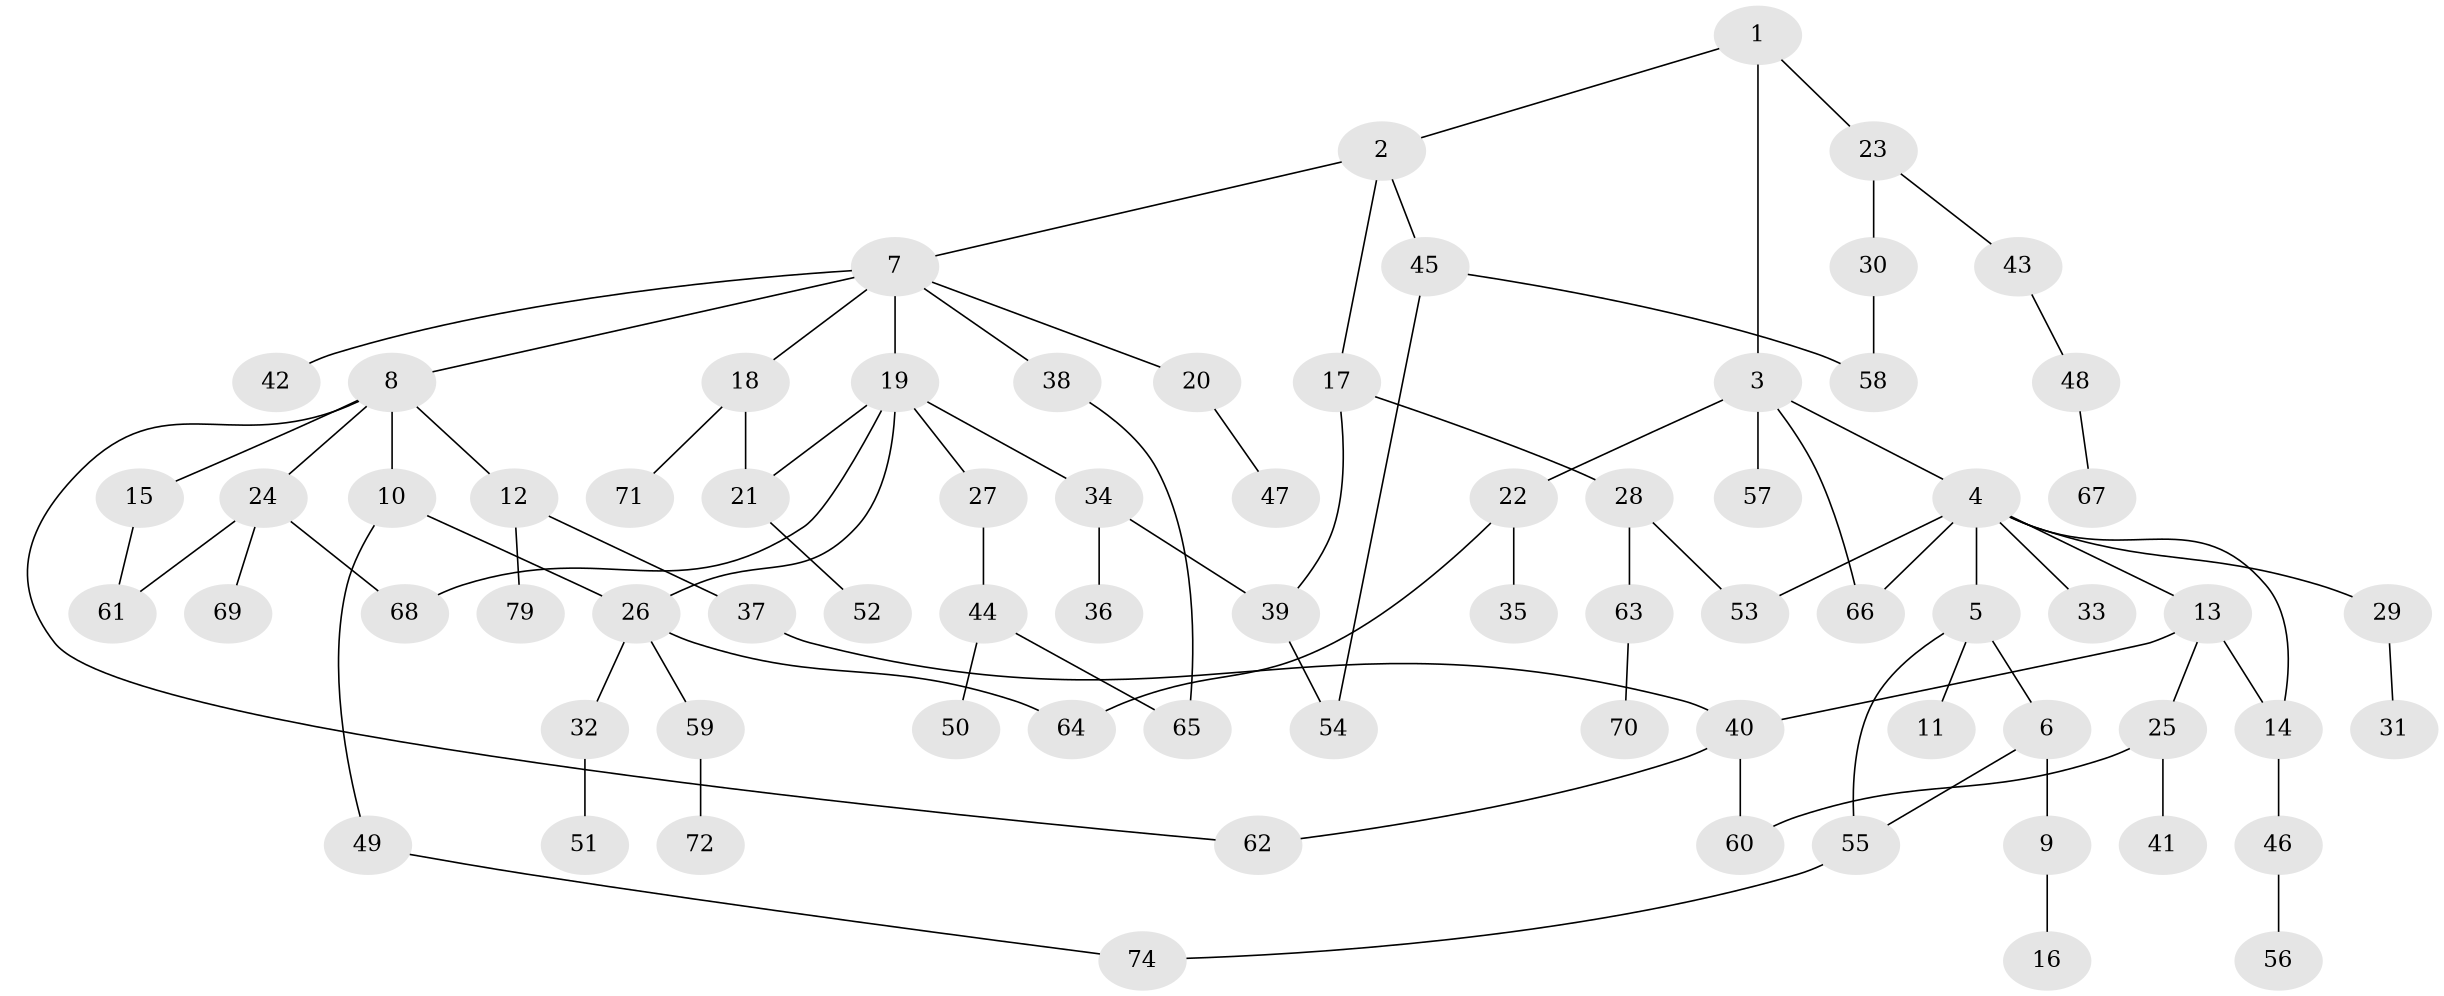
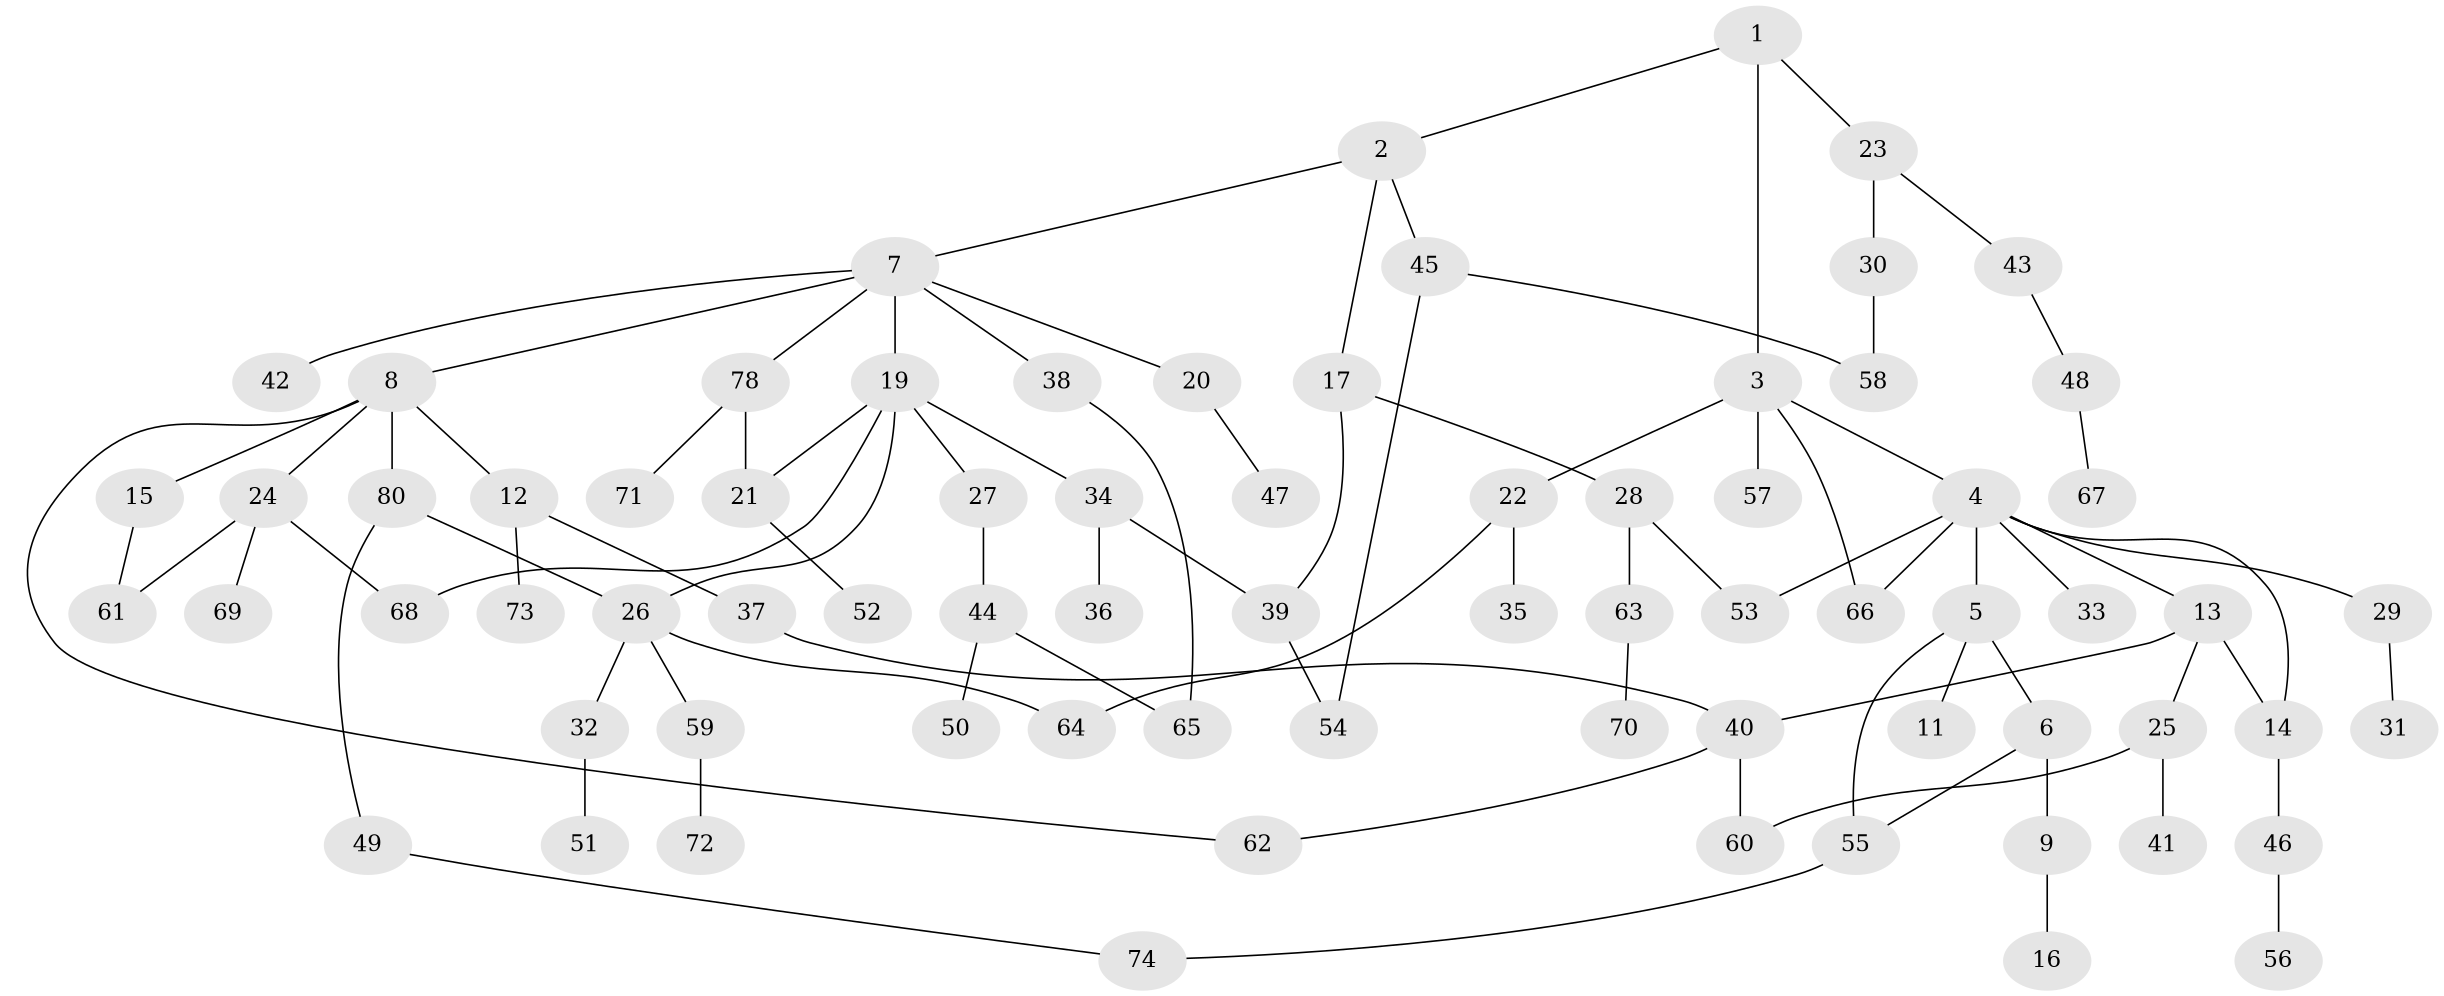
node "18": label "18" -> "78"
node "10": label "10" -> "80"
node "79": label "79" -> "73"
